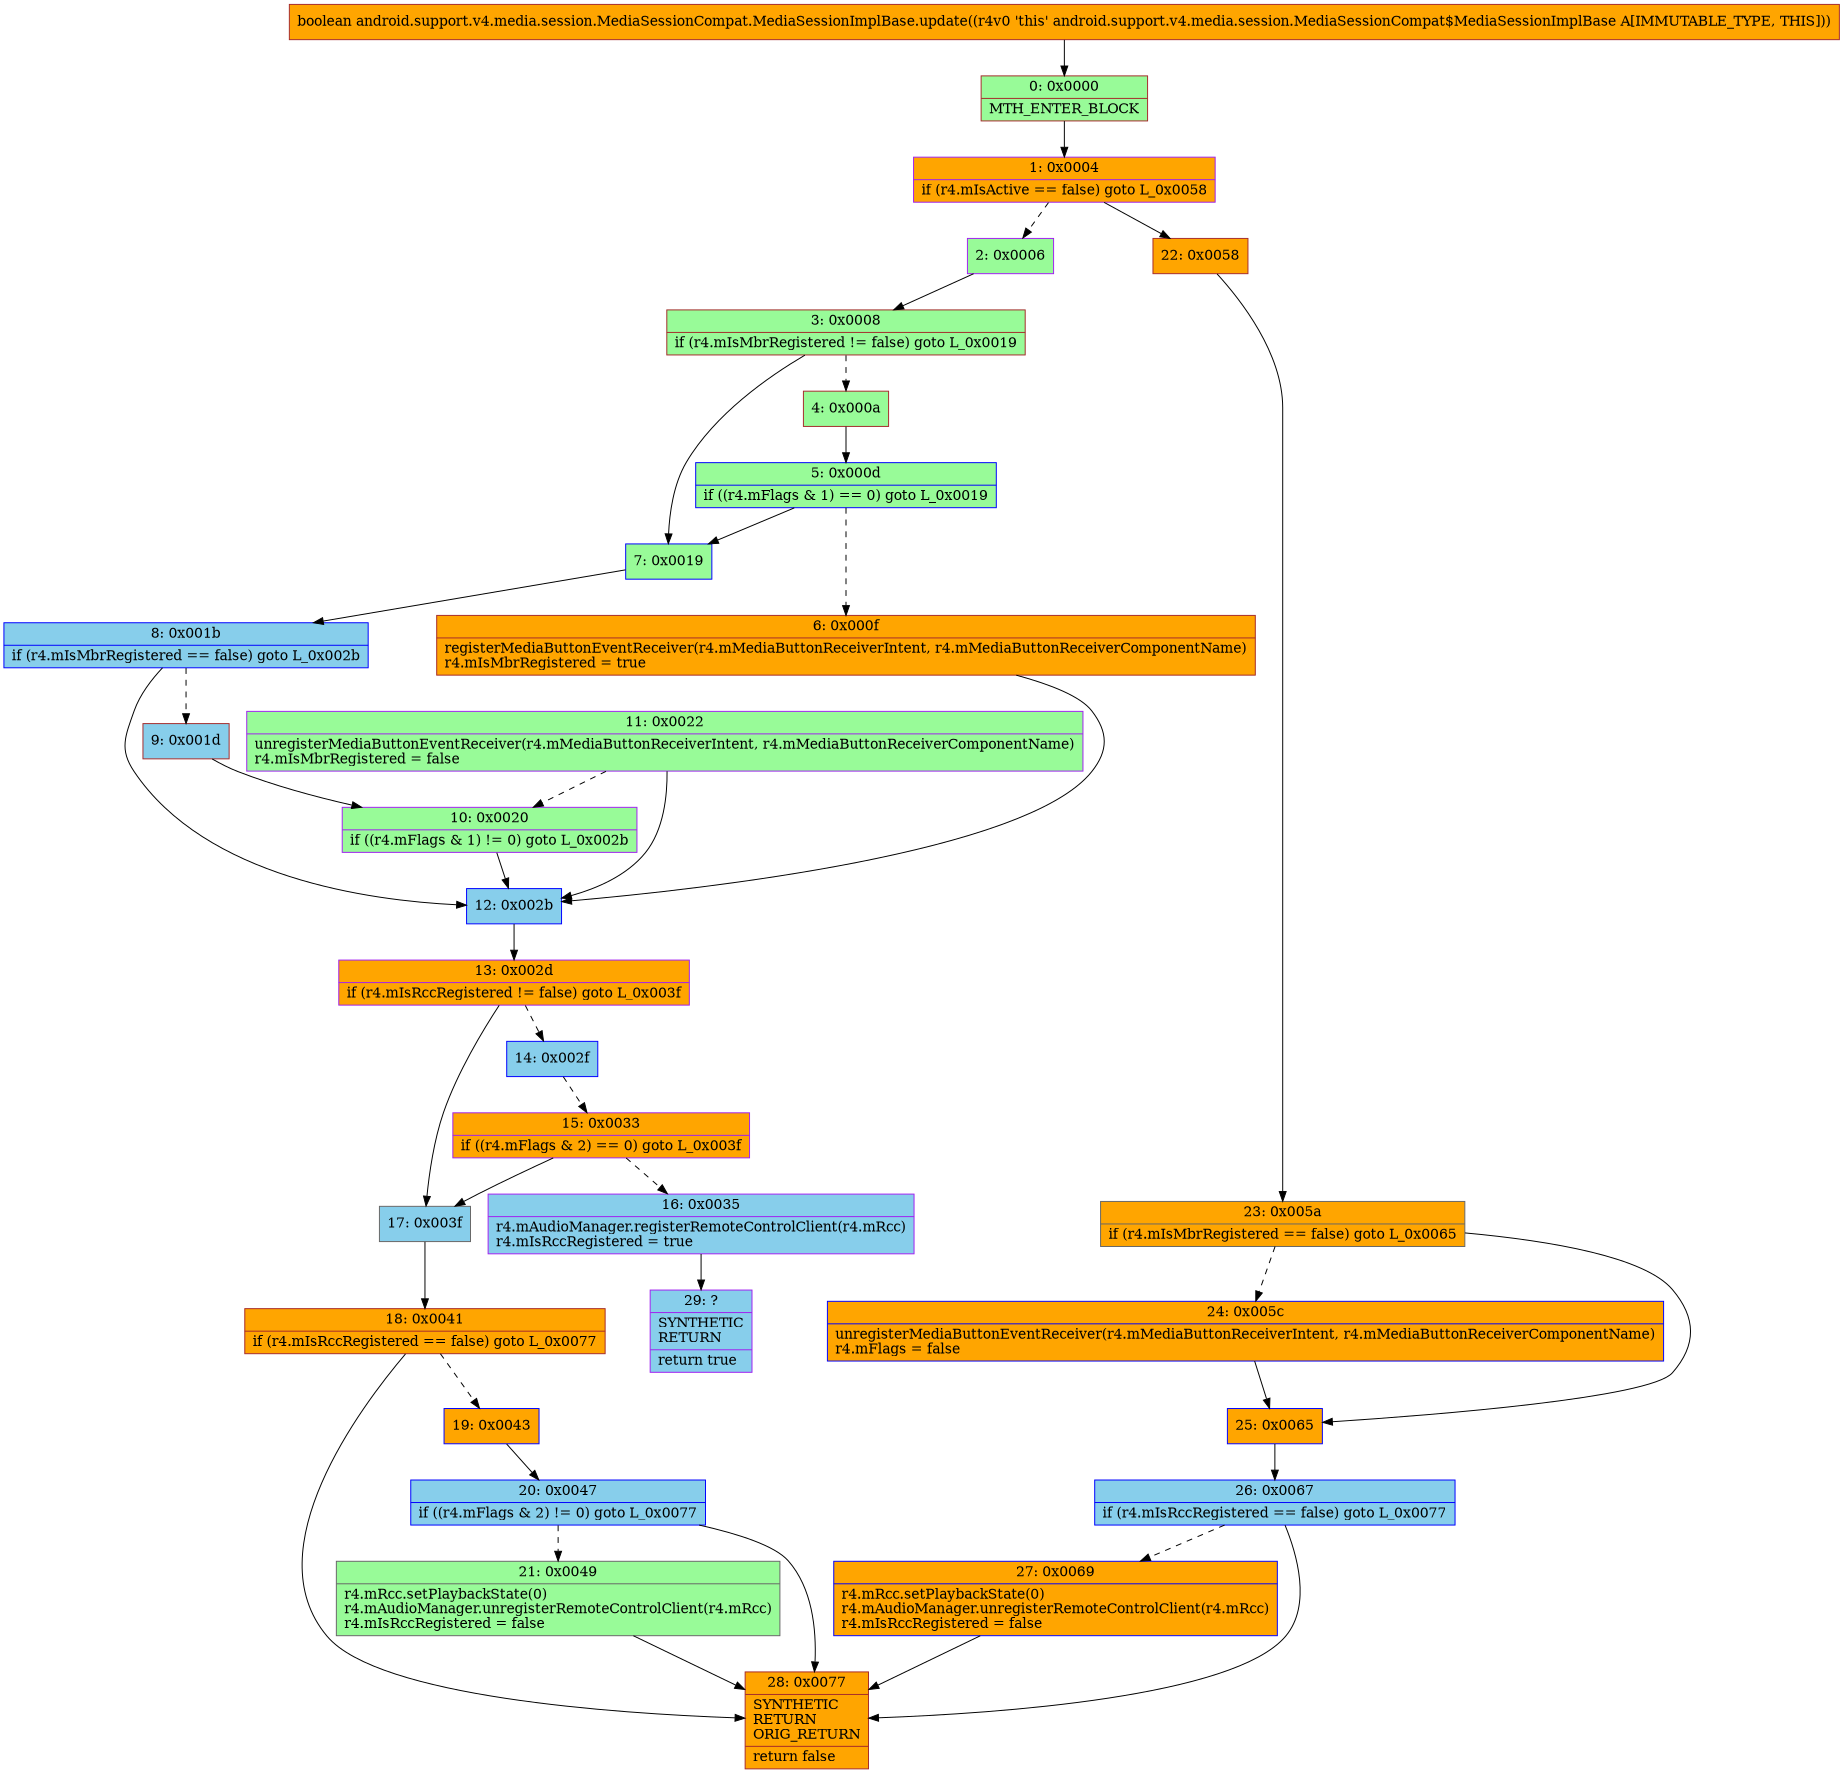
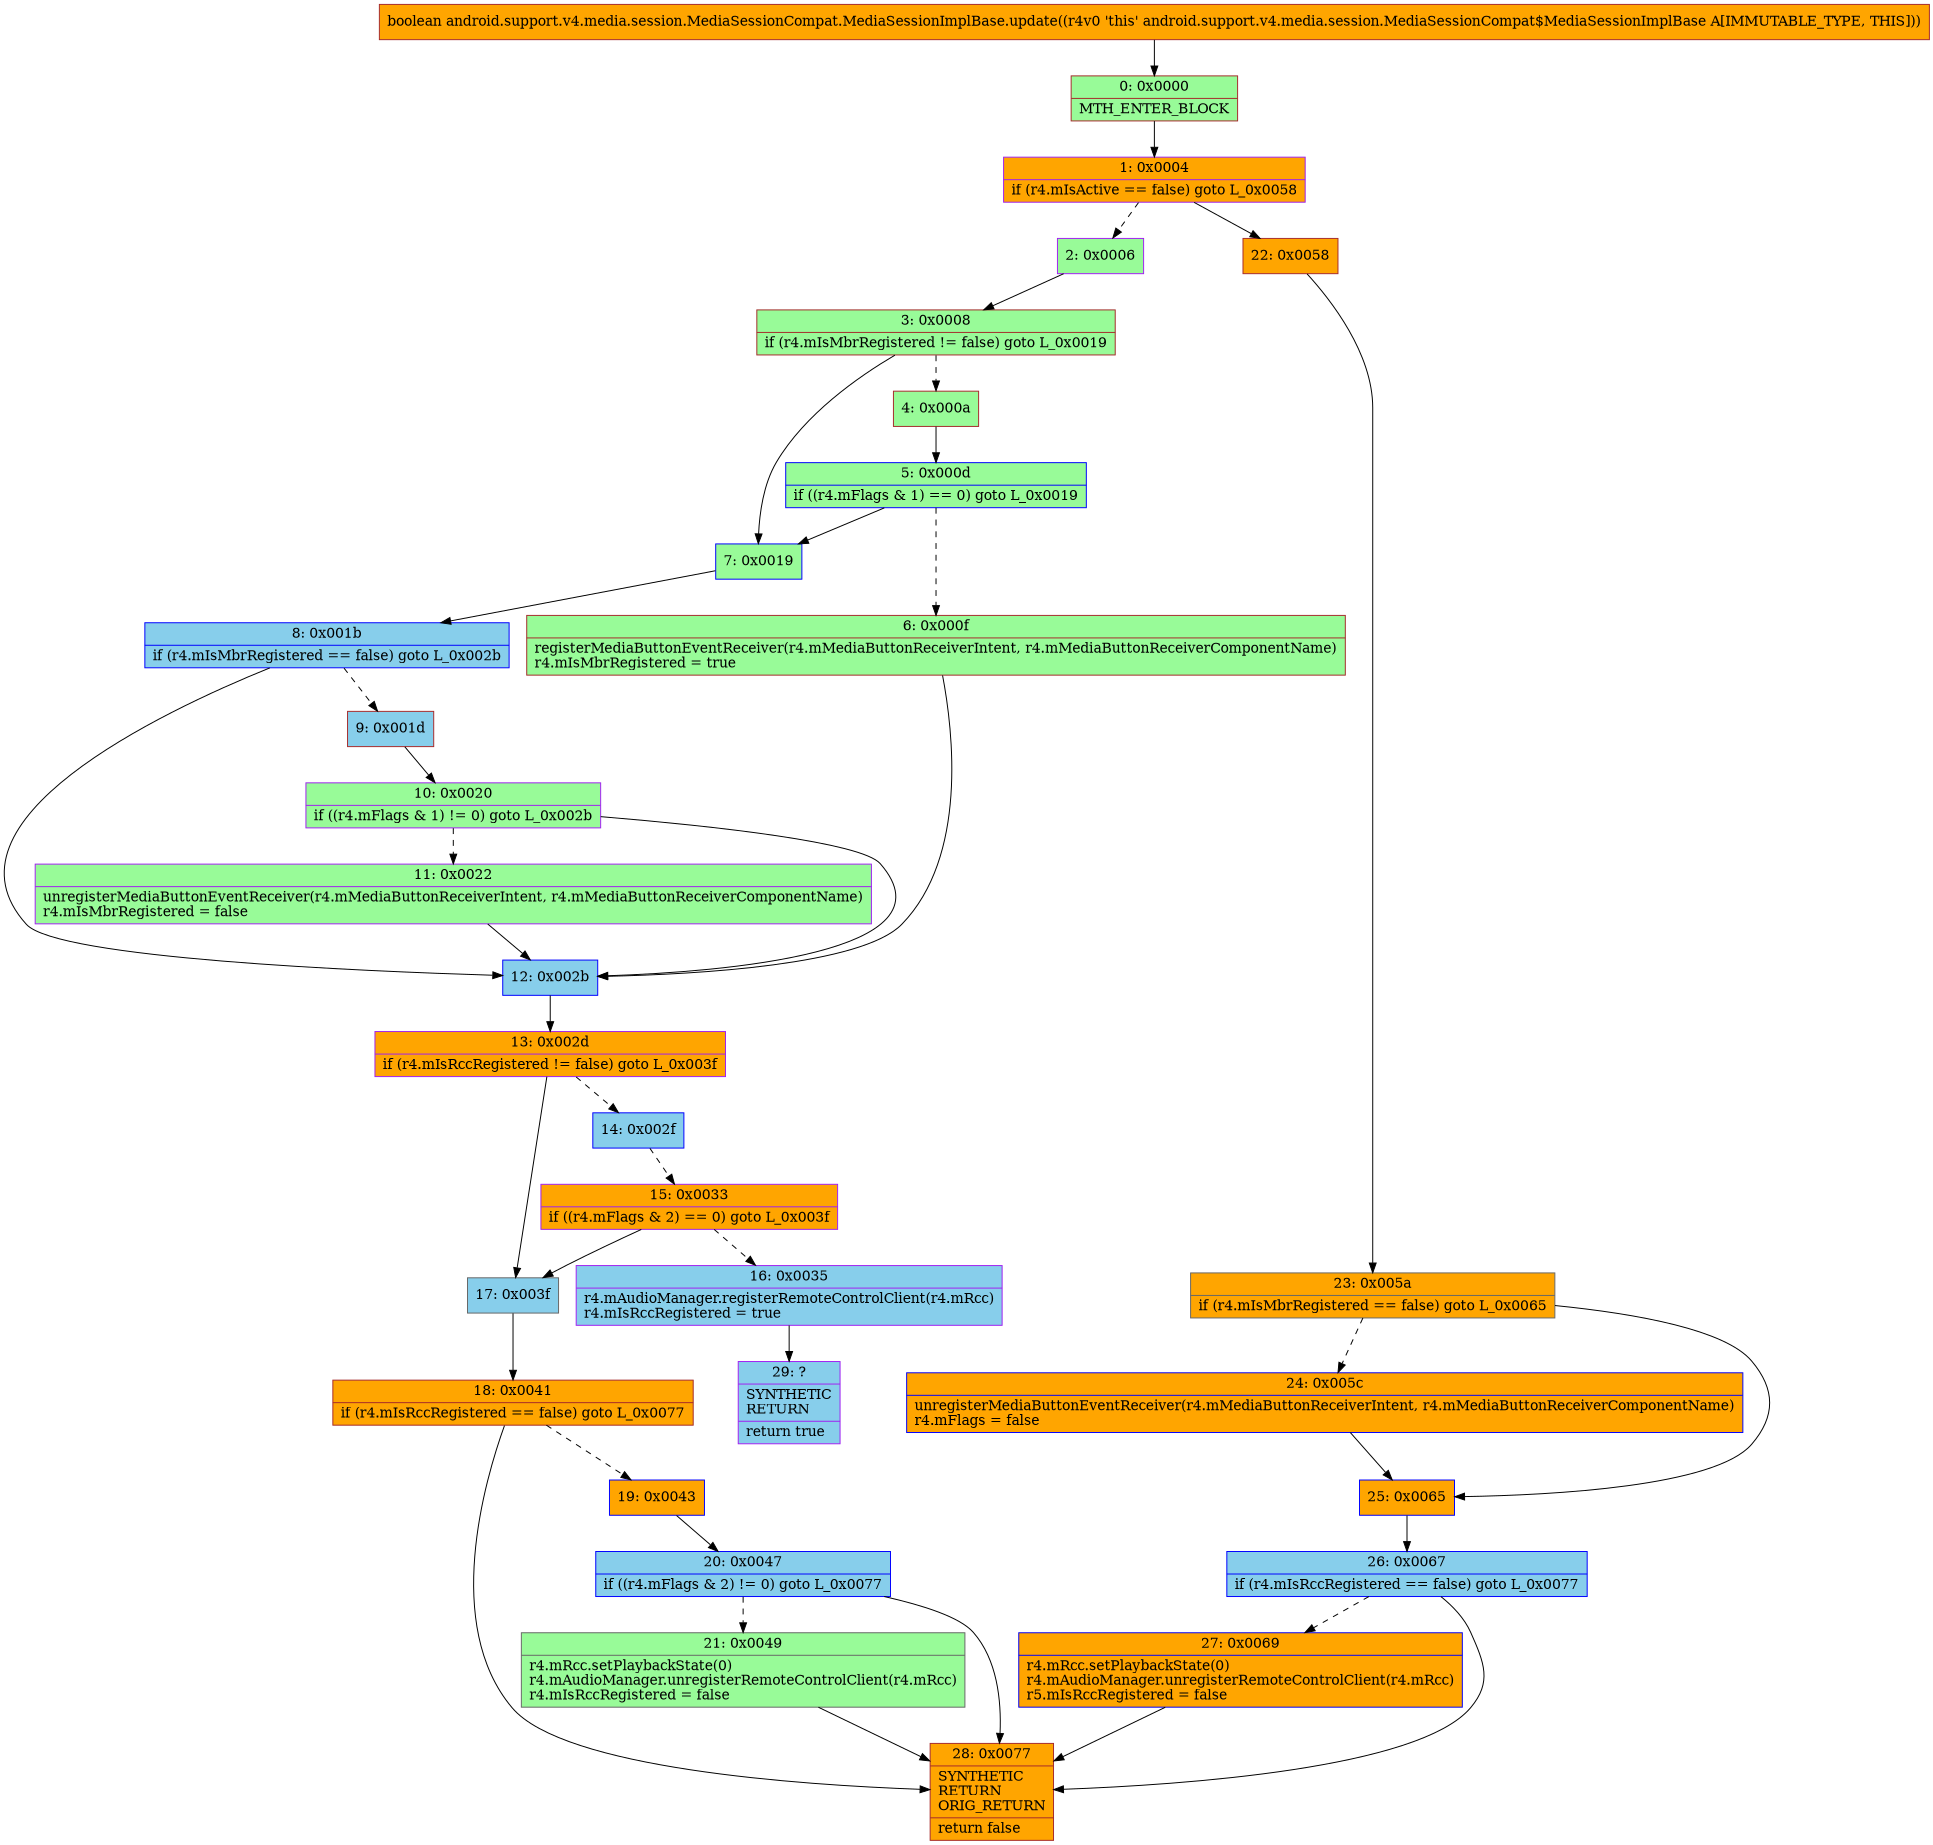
node "6: 0x000f": fillcolor orange -> palegreen
edge "11: 0x0022" -> "10: 0x0020": reversed
node "27: 0x0069": text "r4.mIsRccRegistered = false" -> "r5.mIsRccRegistered = false"
